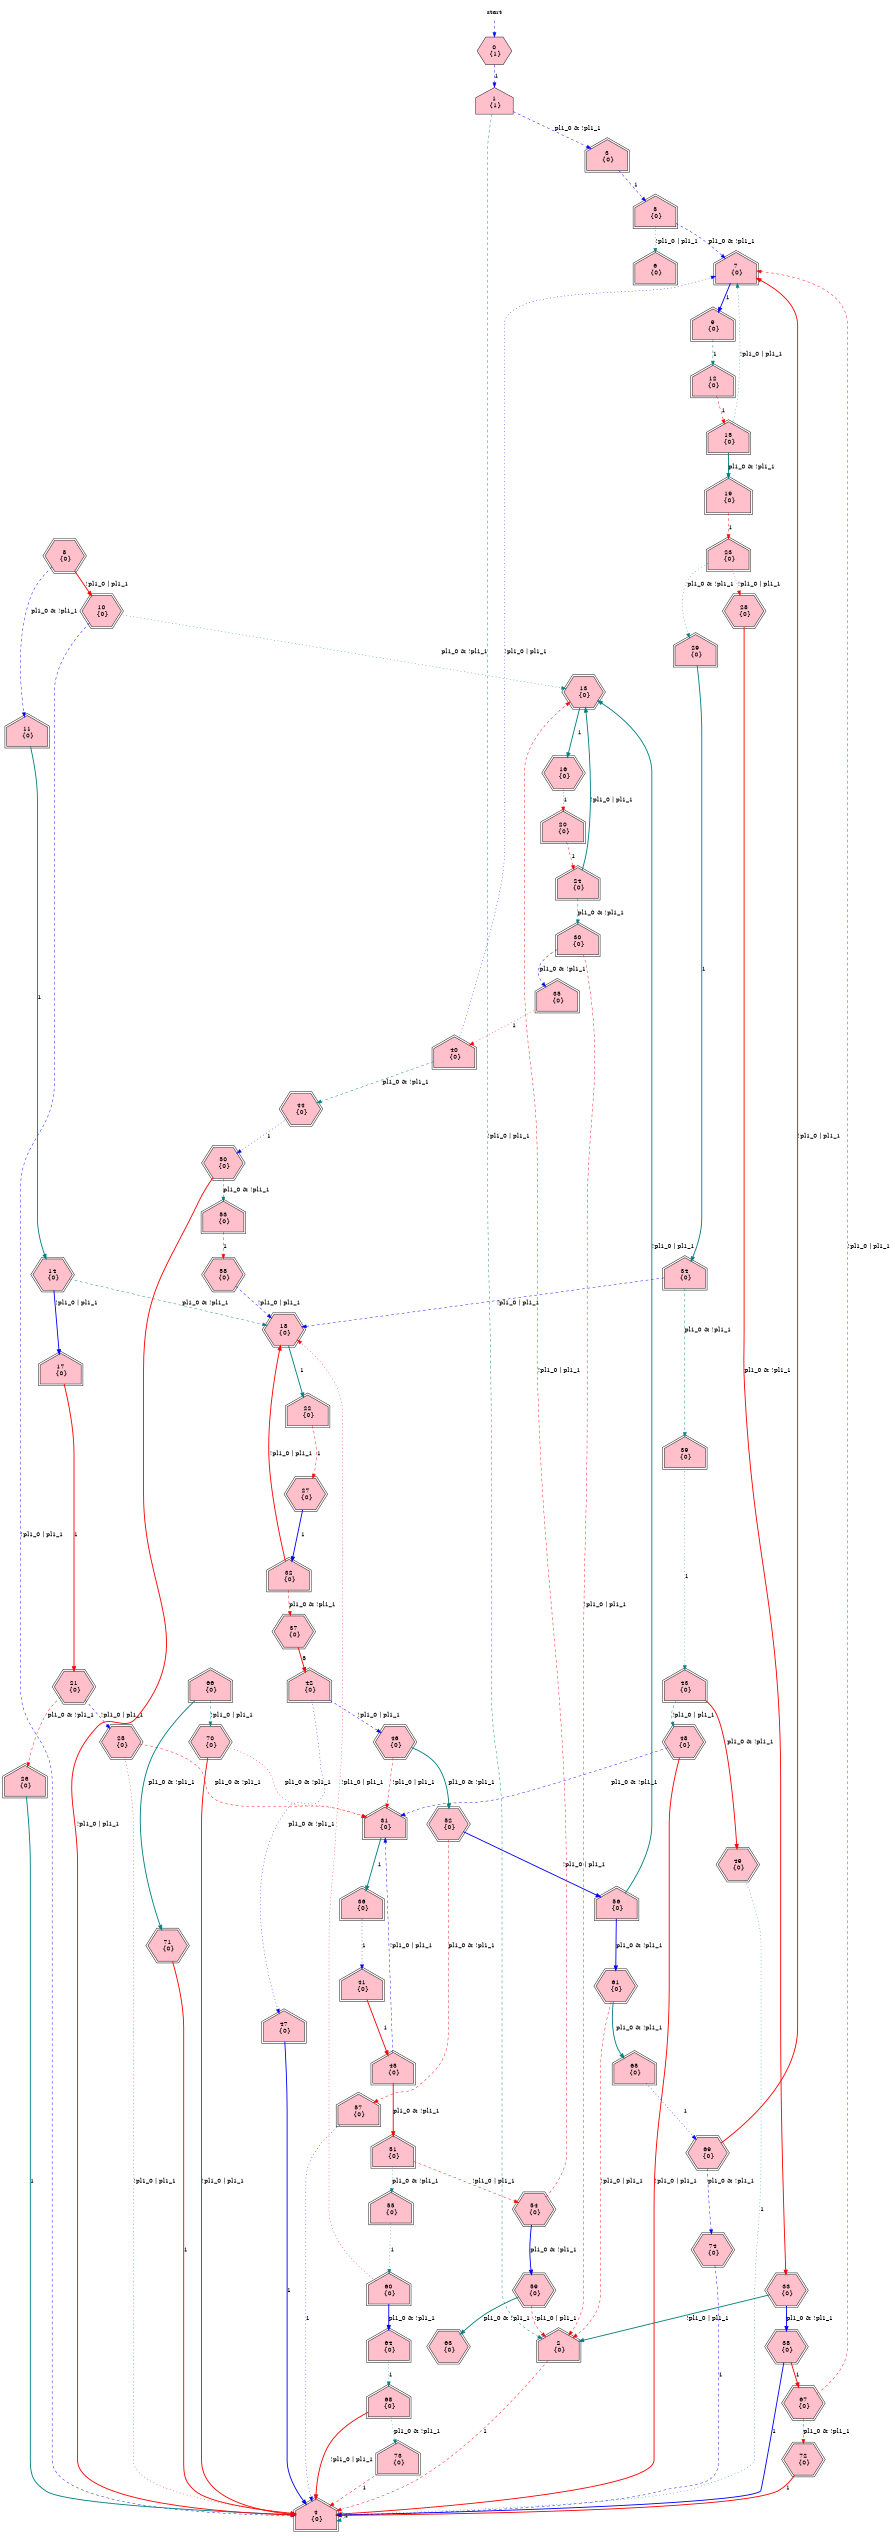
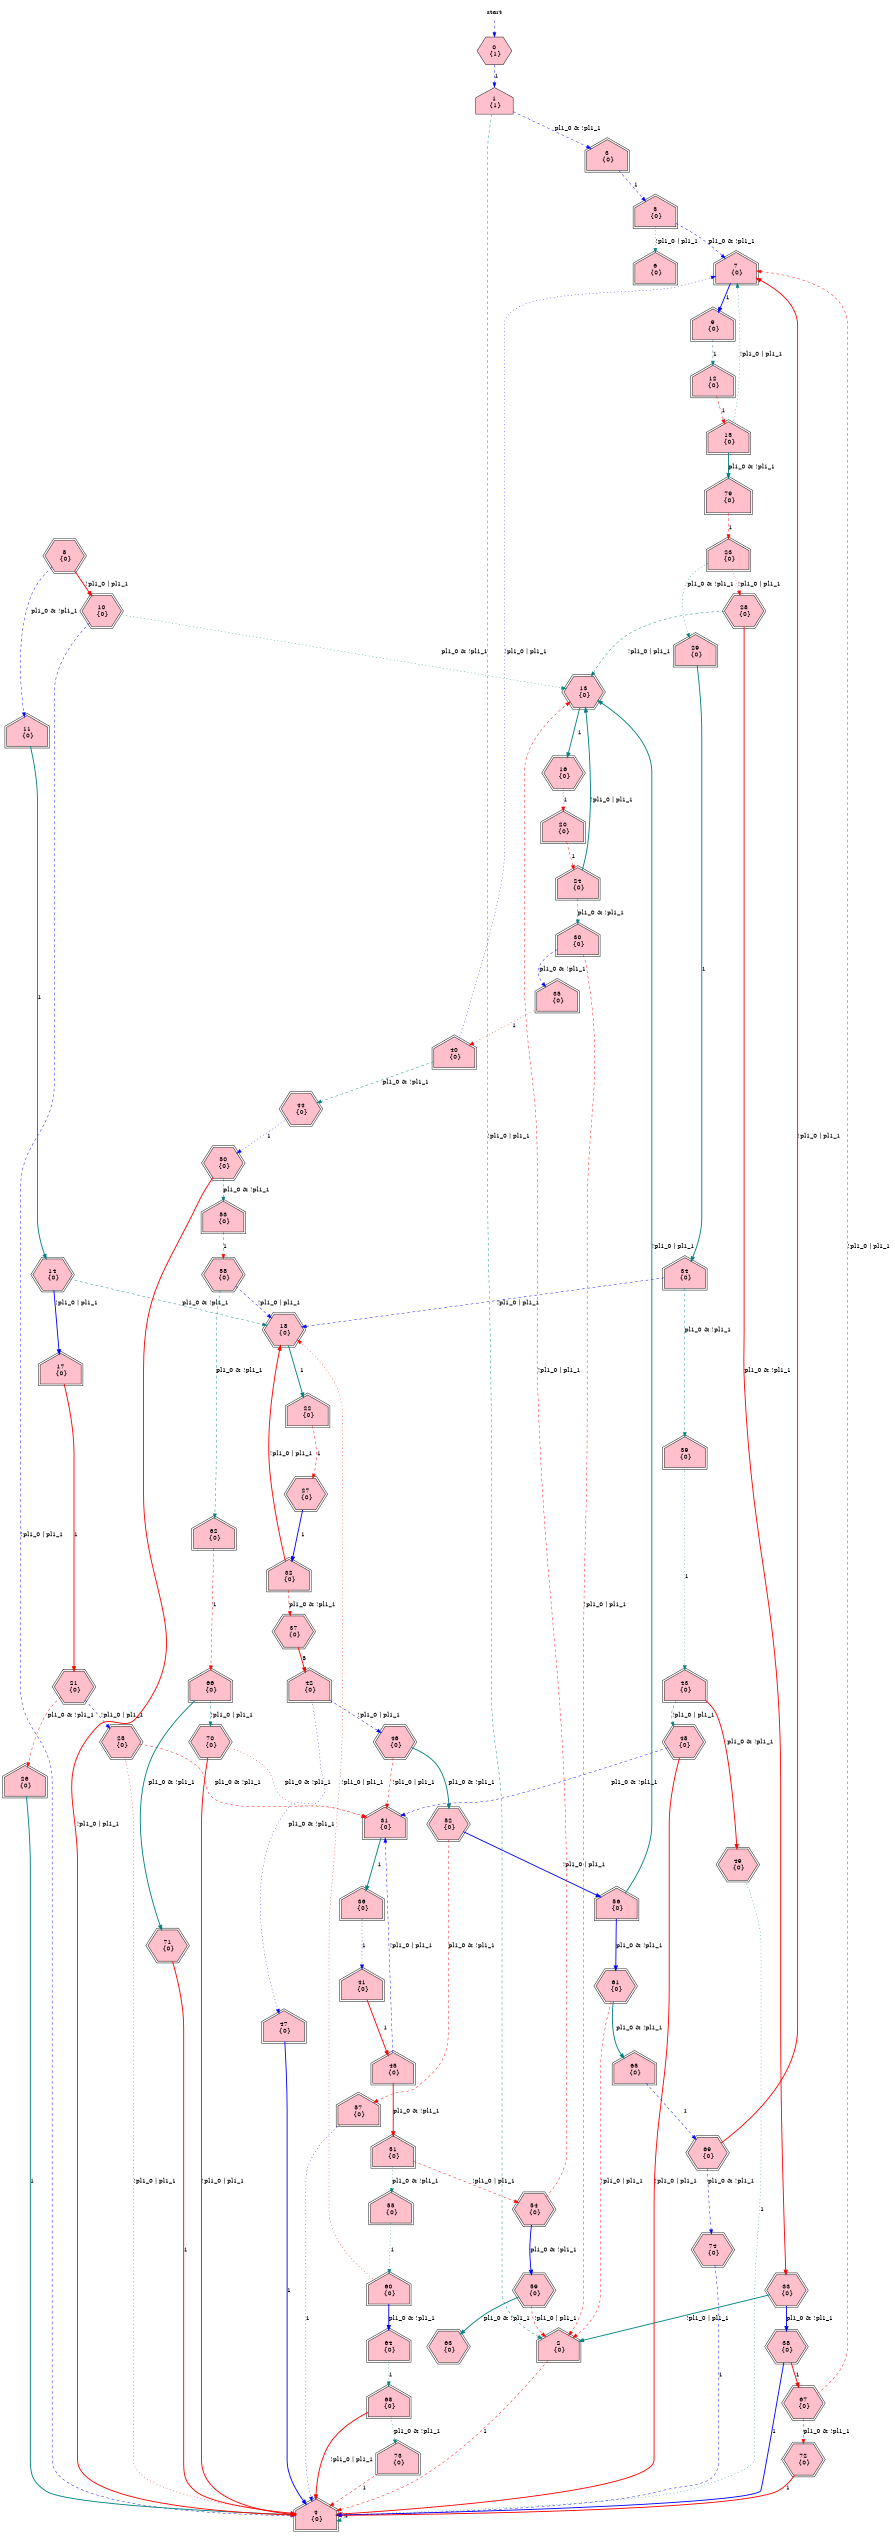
node "19 {0}": label "19 {0}" -> "79 {0}"
edge "28 {0}" -> "13 {0}": added, label "!pl1_0 | pl1_1"
node "62 {0}": added
edge "65 {0}" -> "69 {0}": style dotted -> dashed
